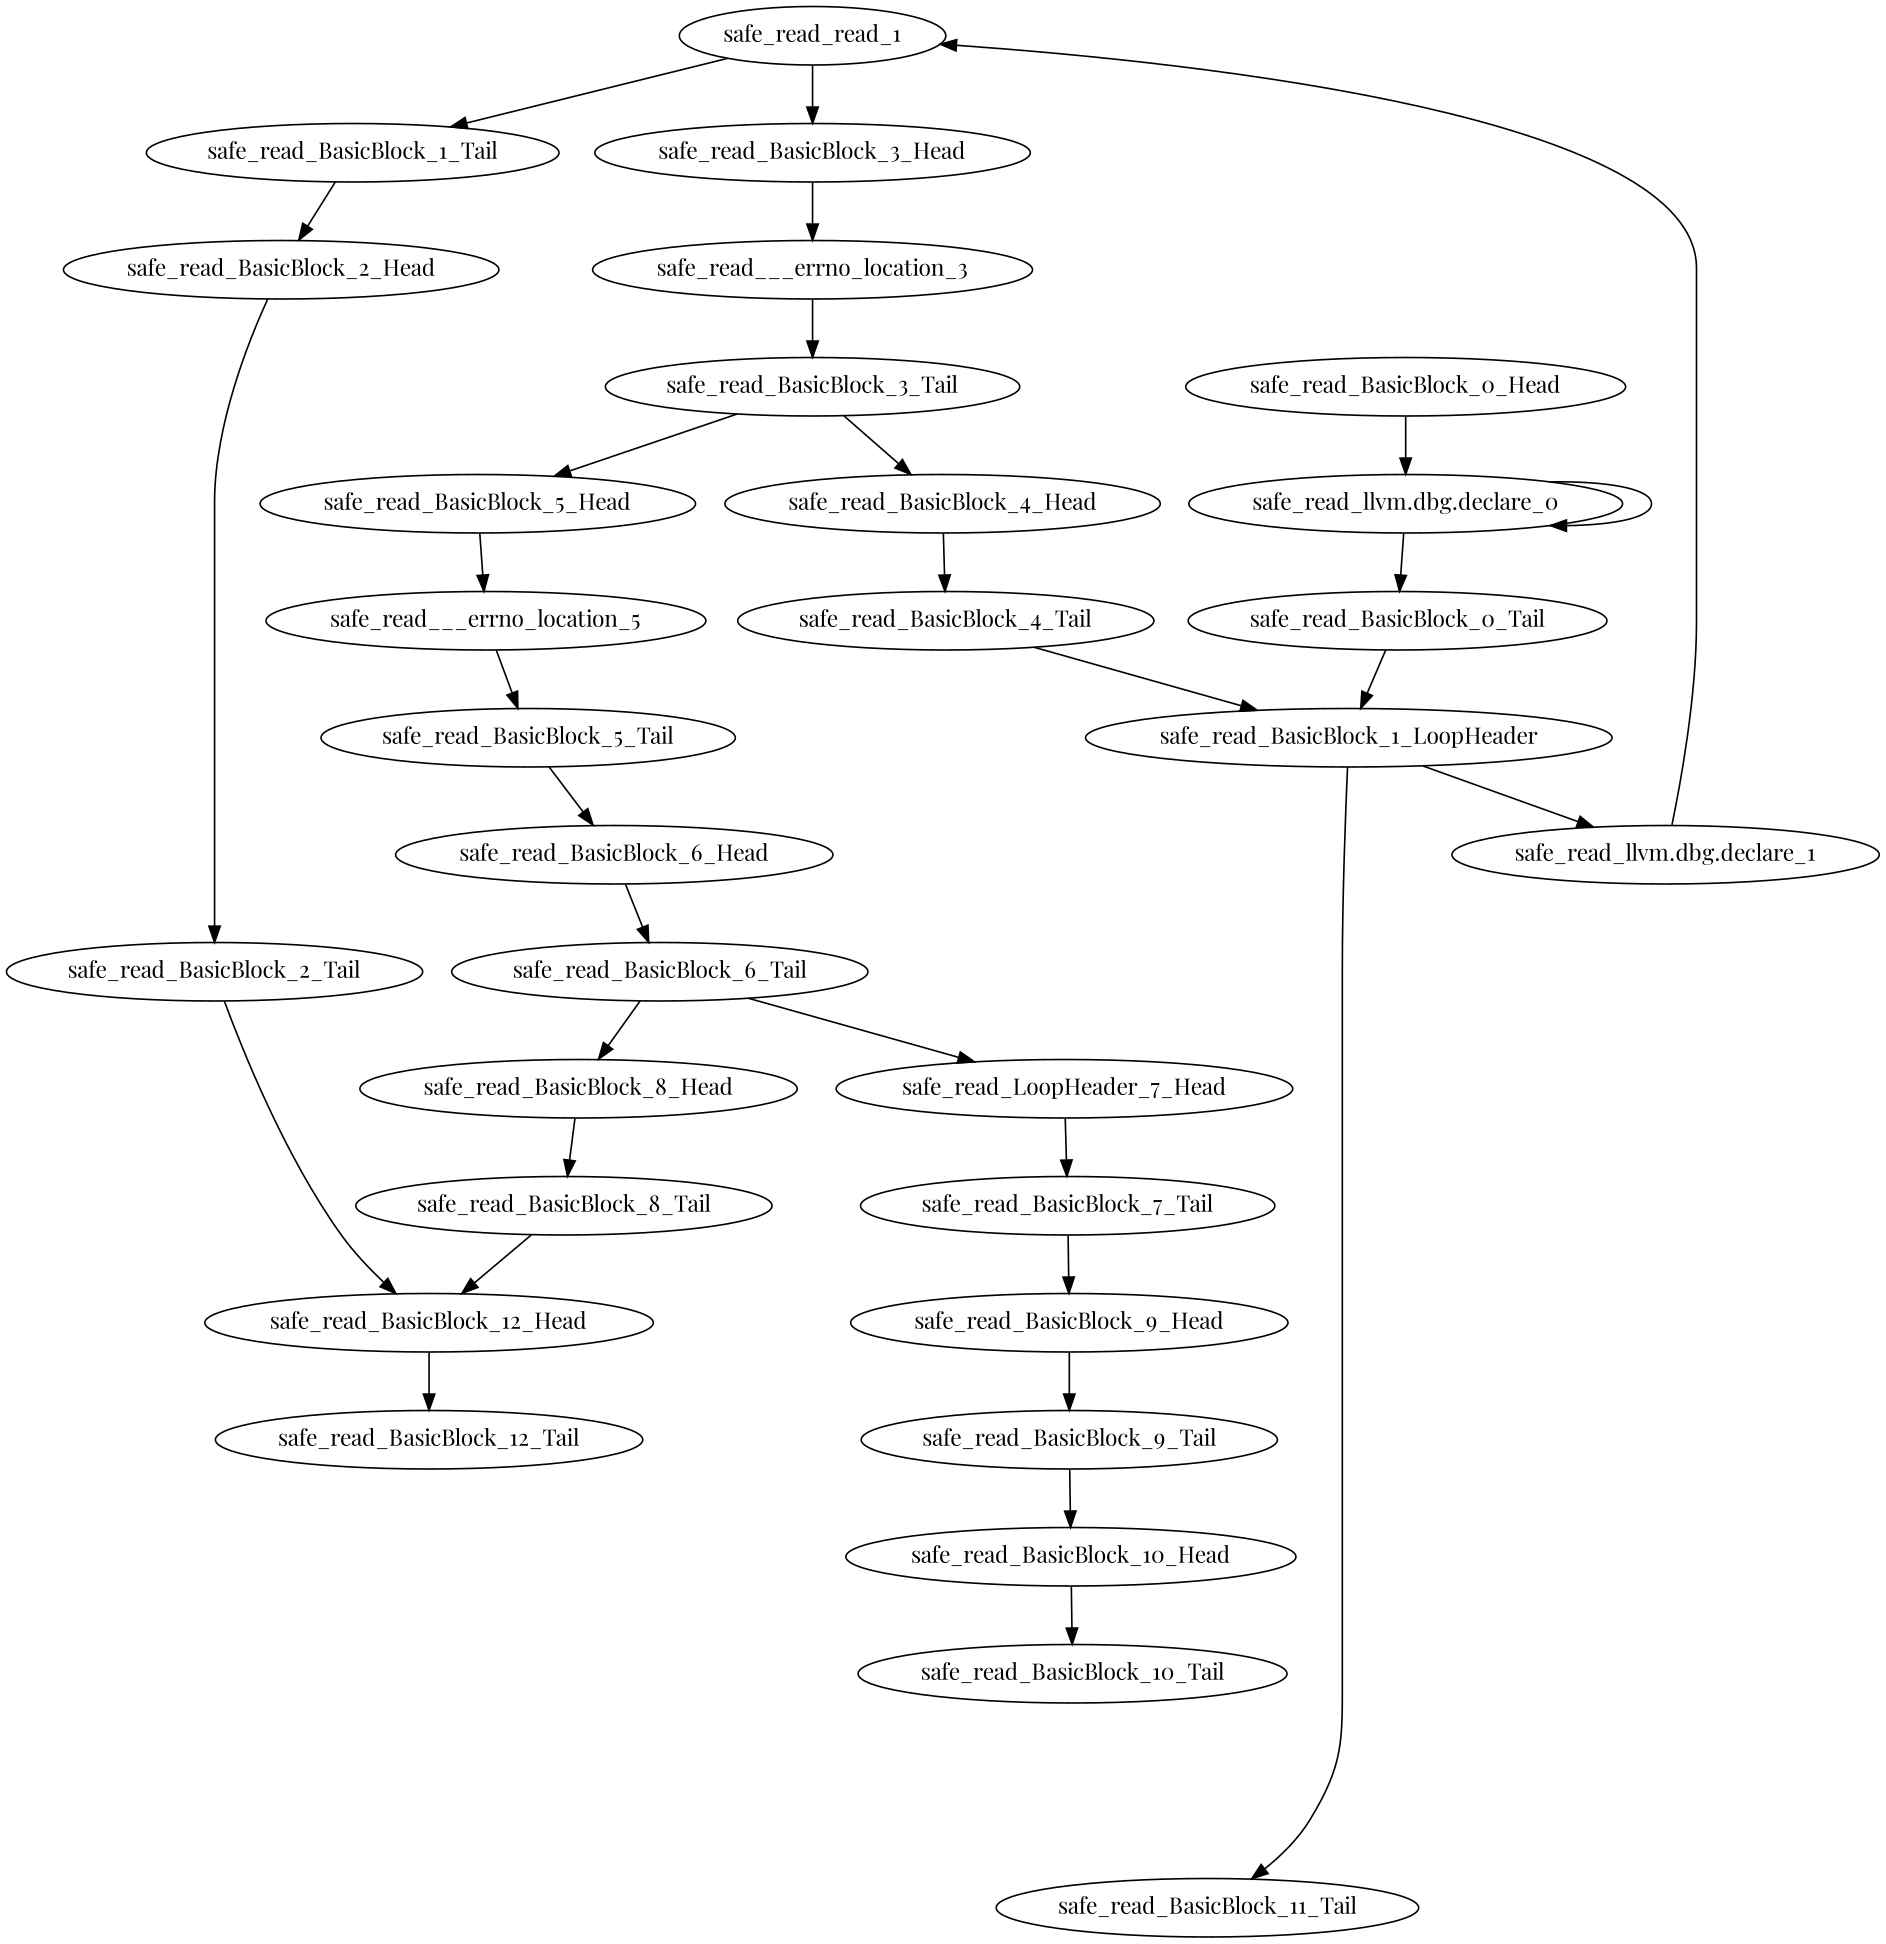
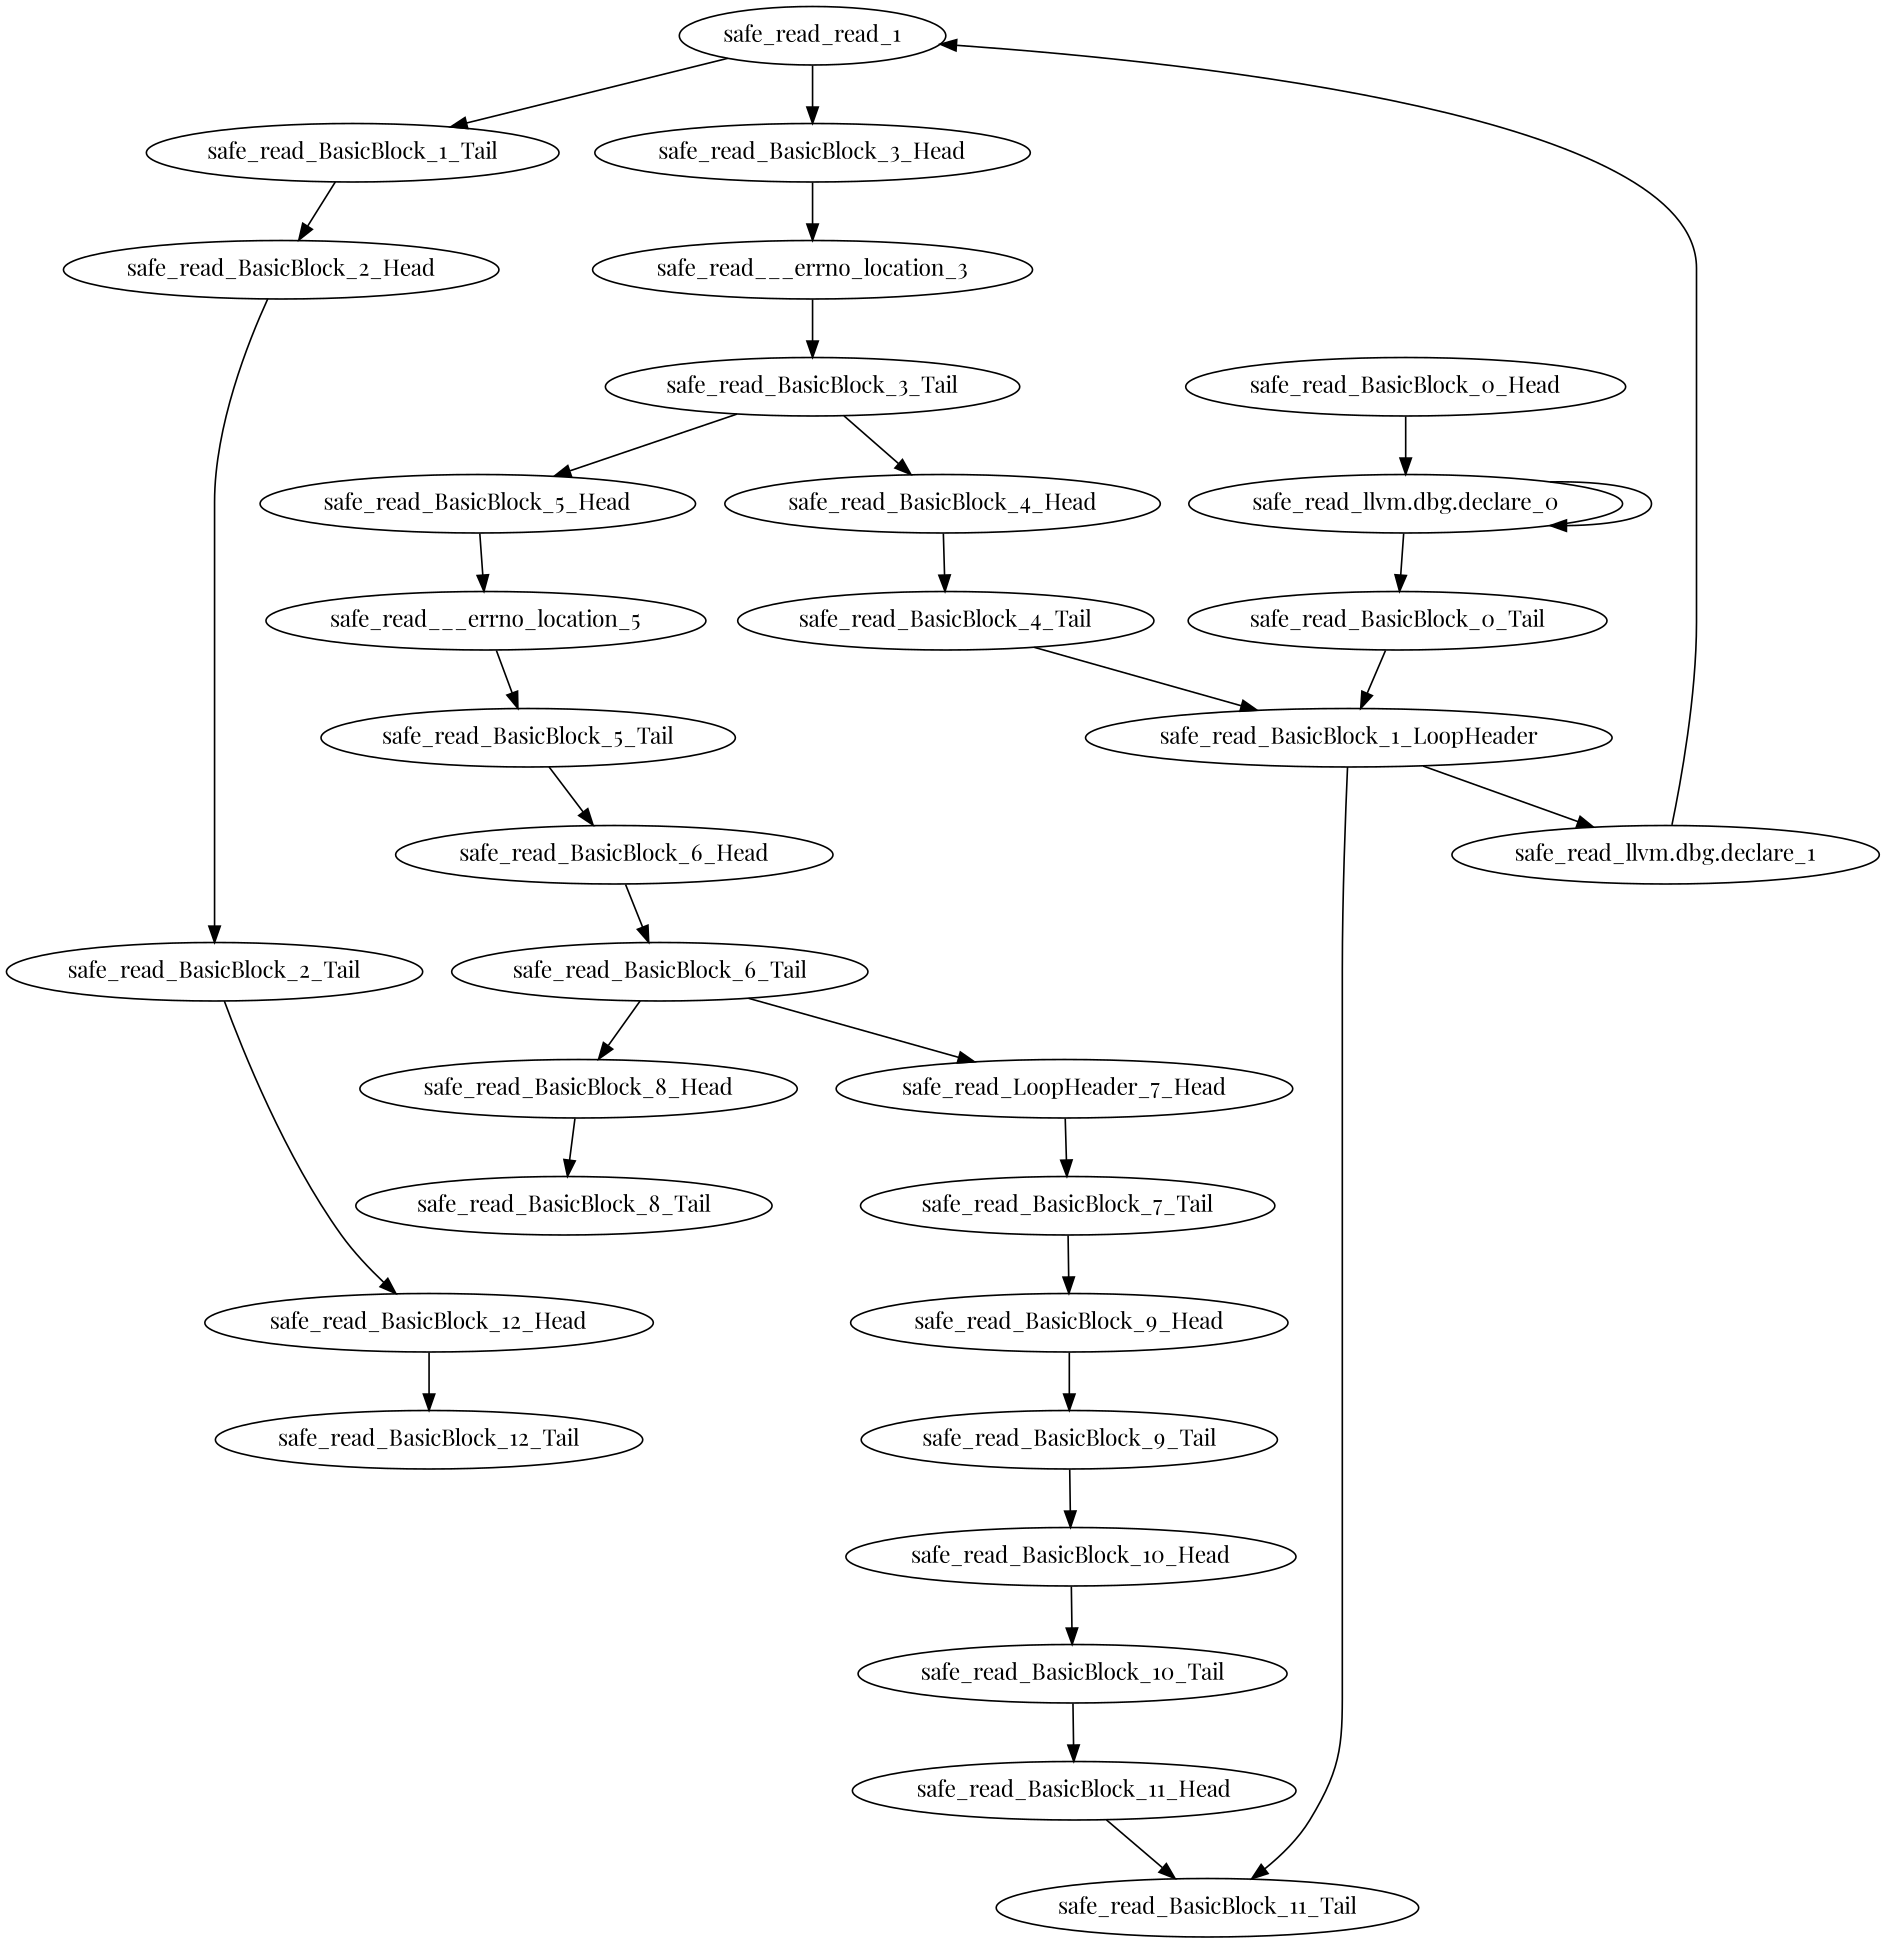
edge "safe_read_BasicBlock_8_Tail" -> "safe_read_BasicBlock_12_Head": removed
node "safe_read_BasicBlock_11_Head": added
